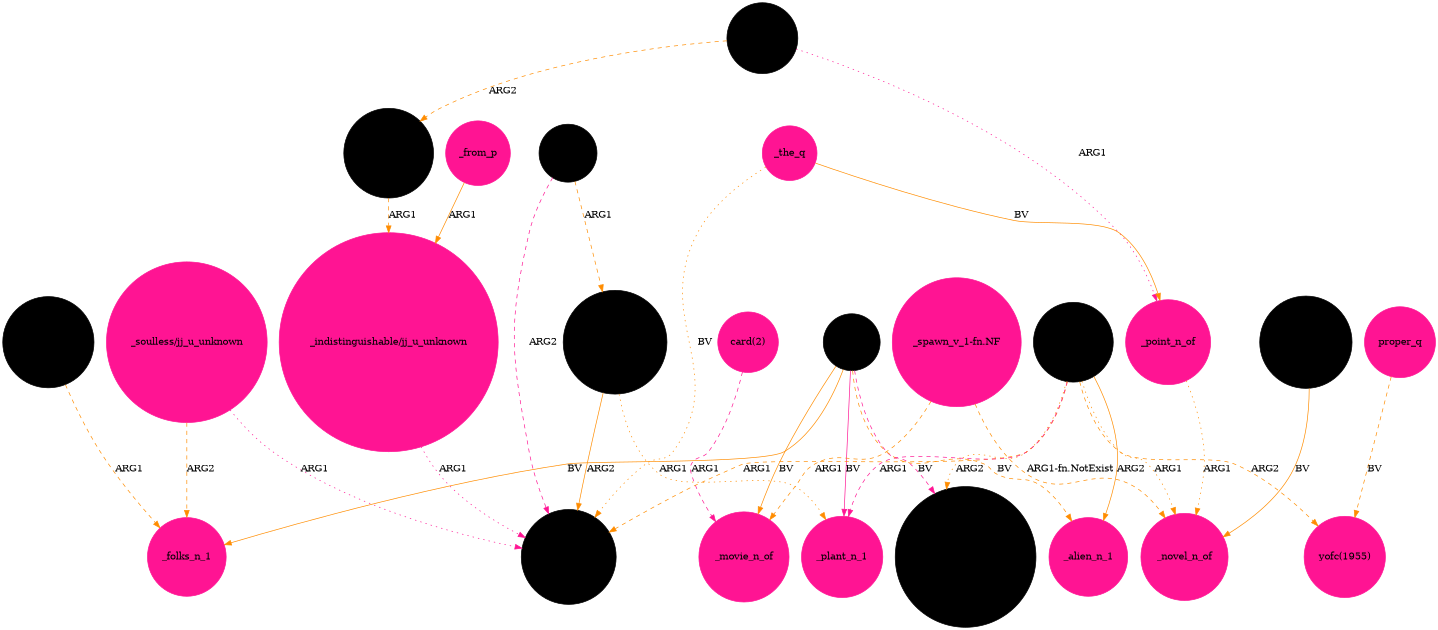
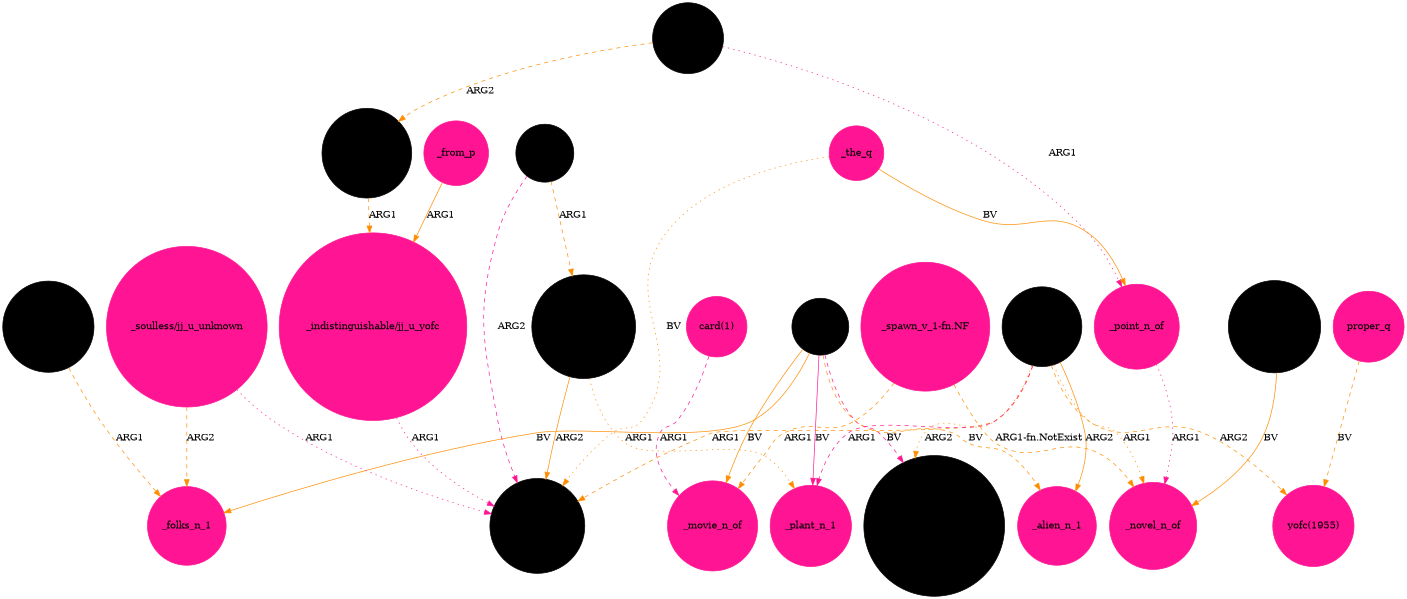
node "_indistinguishable/jj_u_unknown": label "_indistinguishable/jj_u_unknown" -> "_indistinguishable/jj_u_yofc"
node "card(2)": label "card(2)" -> "card(1)"
edge "_point_n_of" -> "_novel_n_of": color darkorange -> deeppink
